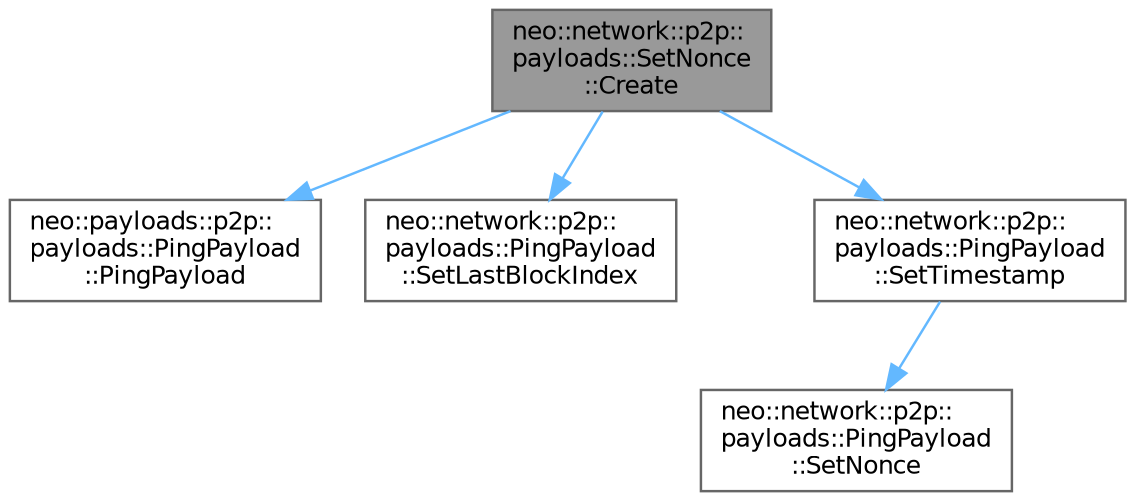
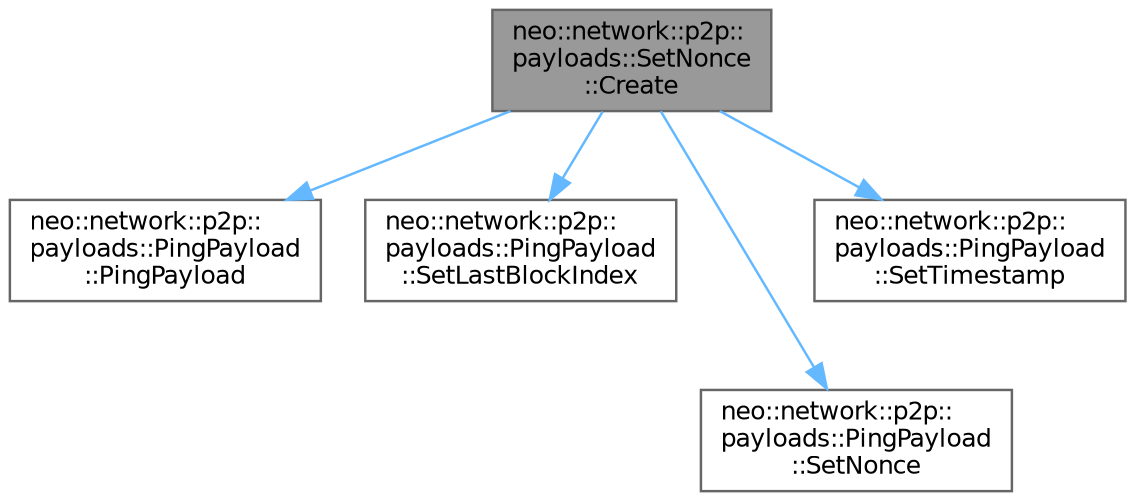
node "neo::payloads::p2p:: payloads::PingPayload ::PingPayload": label "neo::payloads::p2p:: payloads::PingPayload ::PingPayload" -> "neo::network::p2p:: payloads::PingPayload ::PingPayload"
edge "neo::network::p2p:: payloads::PingPayload ::SetTimestamp" -> "neo::network::p2p:: payloads::PingPayload ::SetNonce": now "neo::network::p2p:: payloads::SetNonce ::Create" -> "neo::network::p2p:: payloads::PingPayload ::SetNonce"
